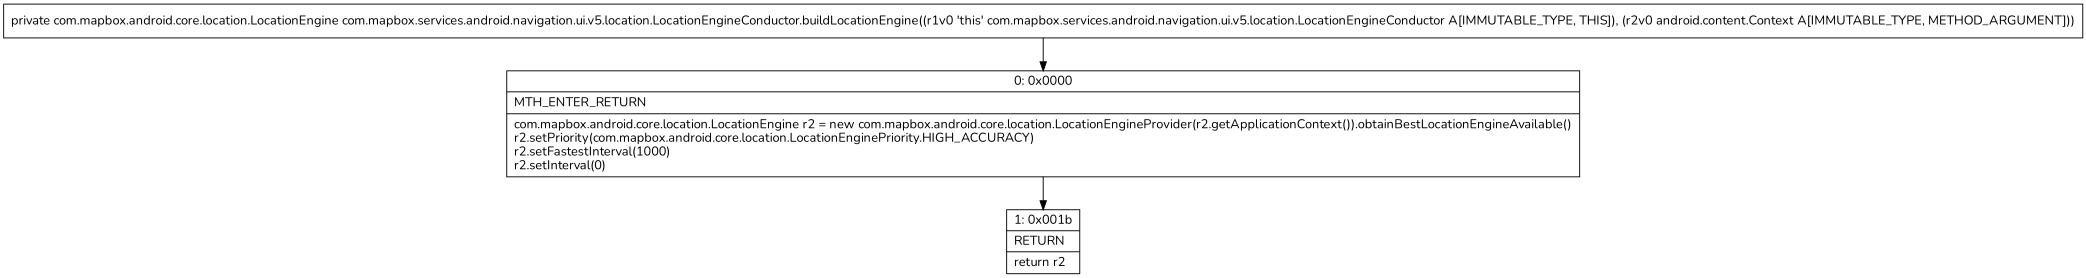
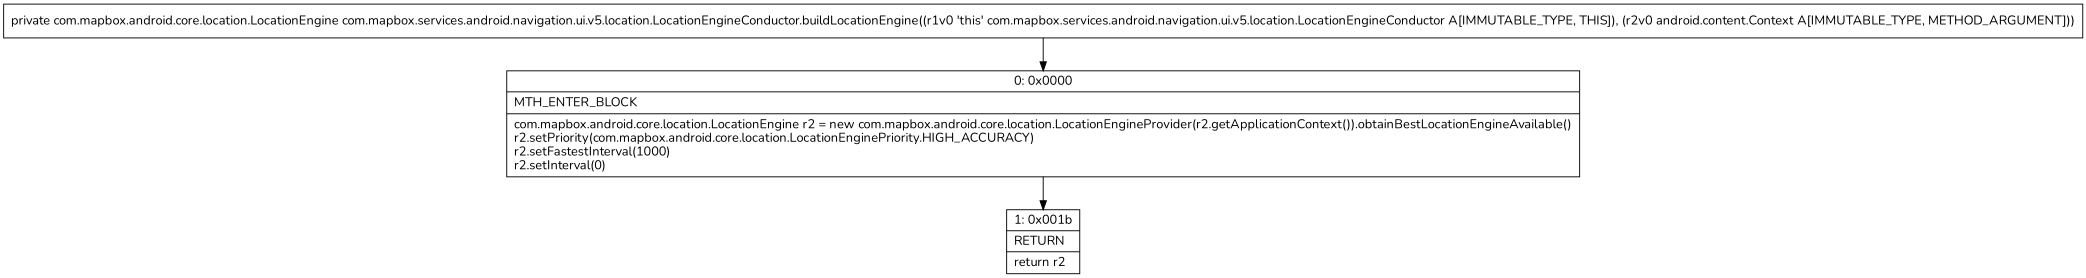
node "0: 0x0000": text "MTH_ENTER_RETURN" -> "MTH_ENTER_BLOCK"
